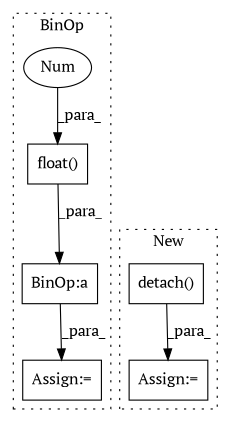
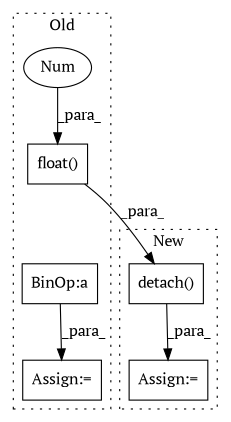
cluster "BinOp": label "BinOp" -> "Old"
edge "float()" -> "BinOp:a": now "float()" -> "detach()"
